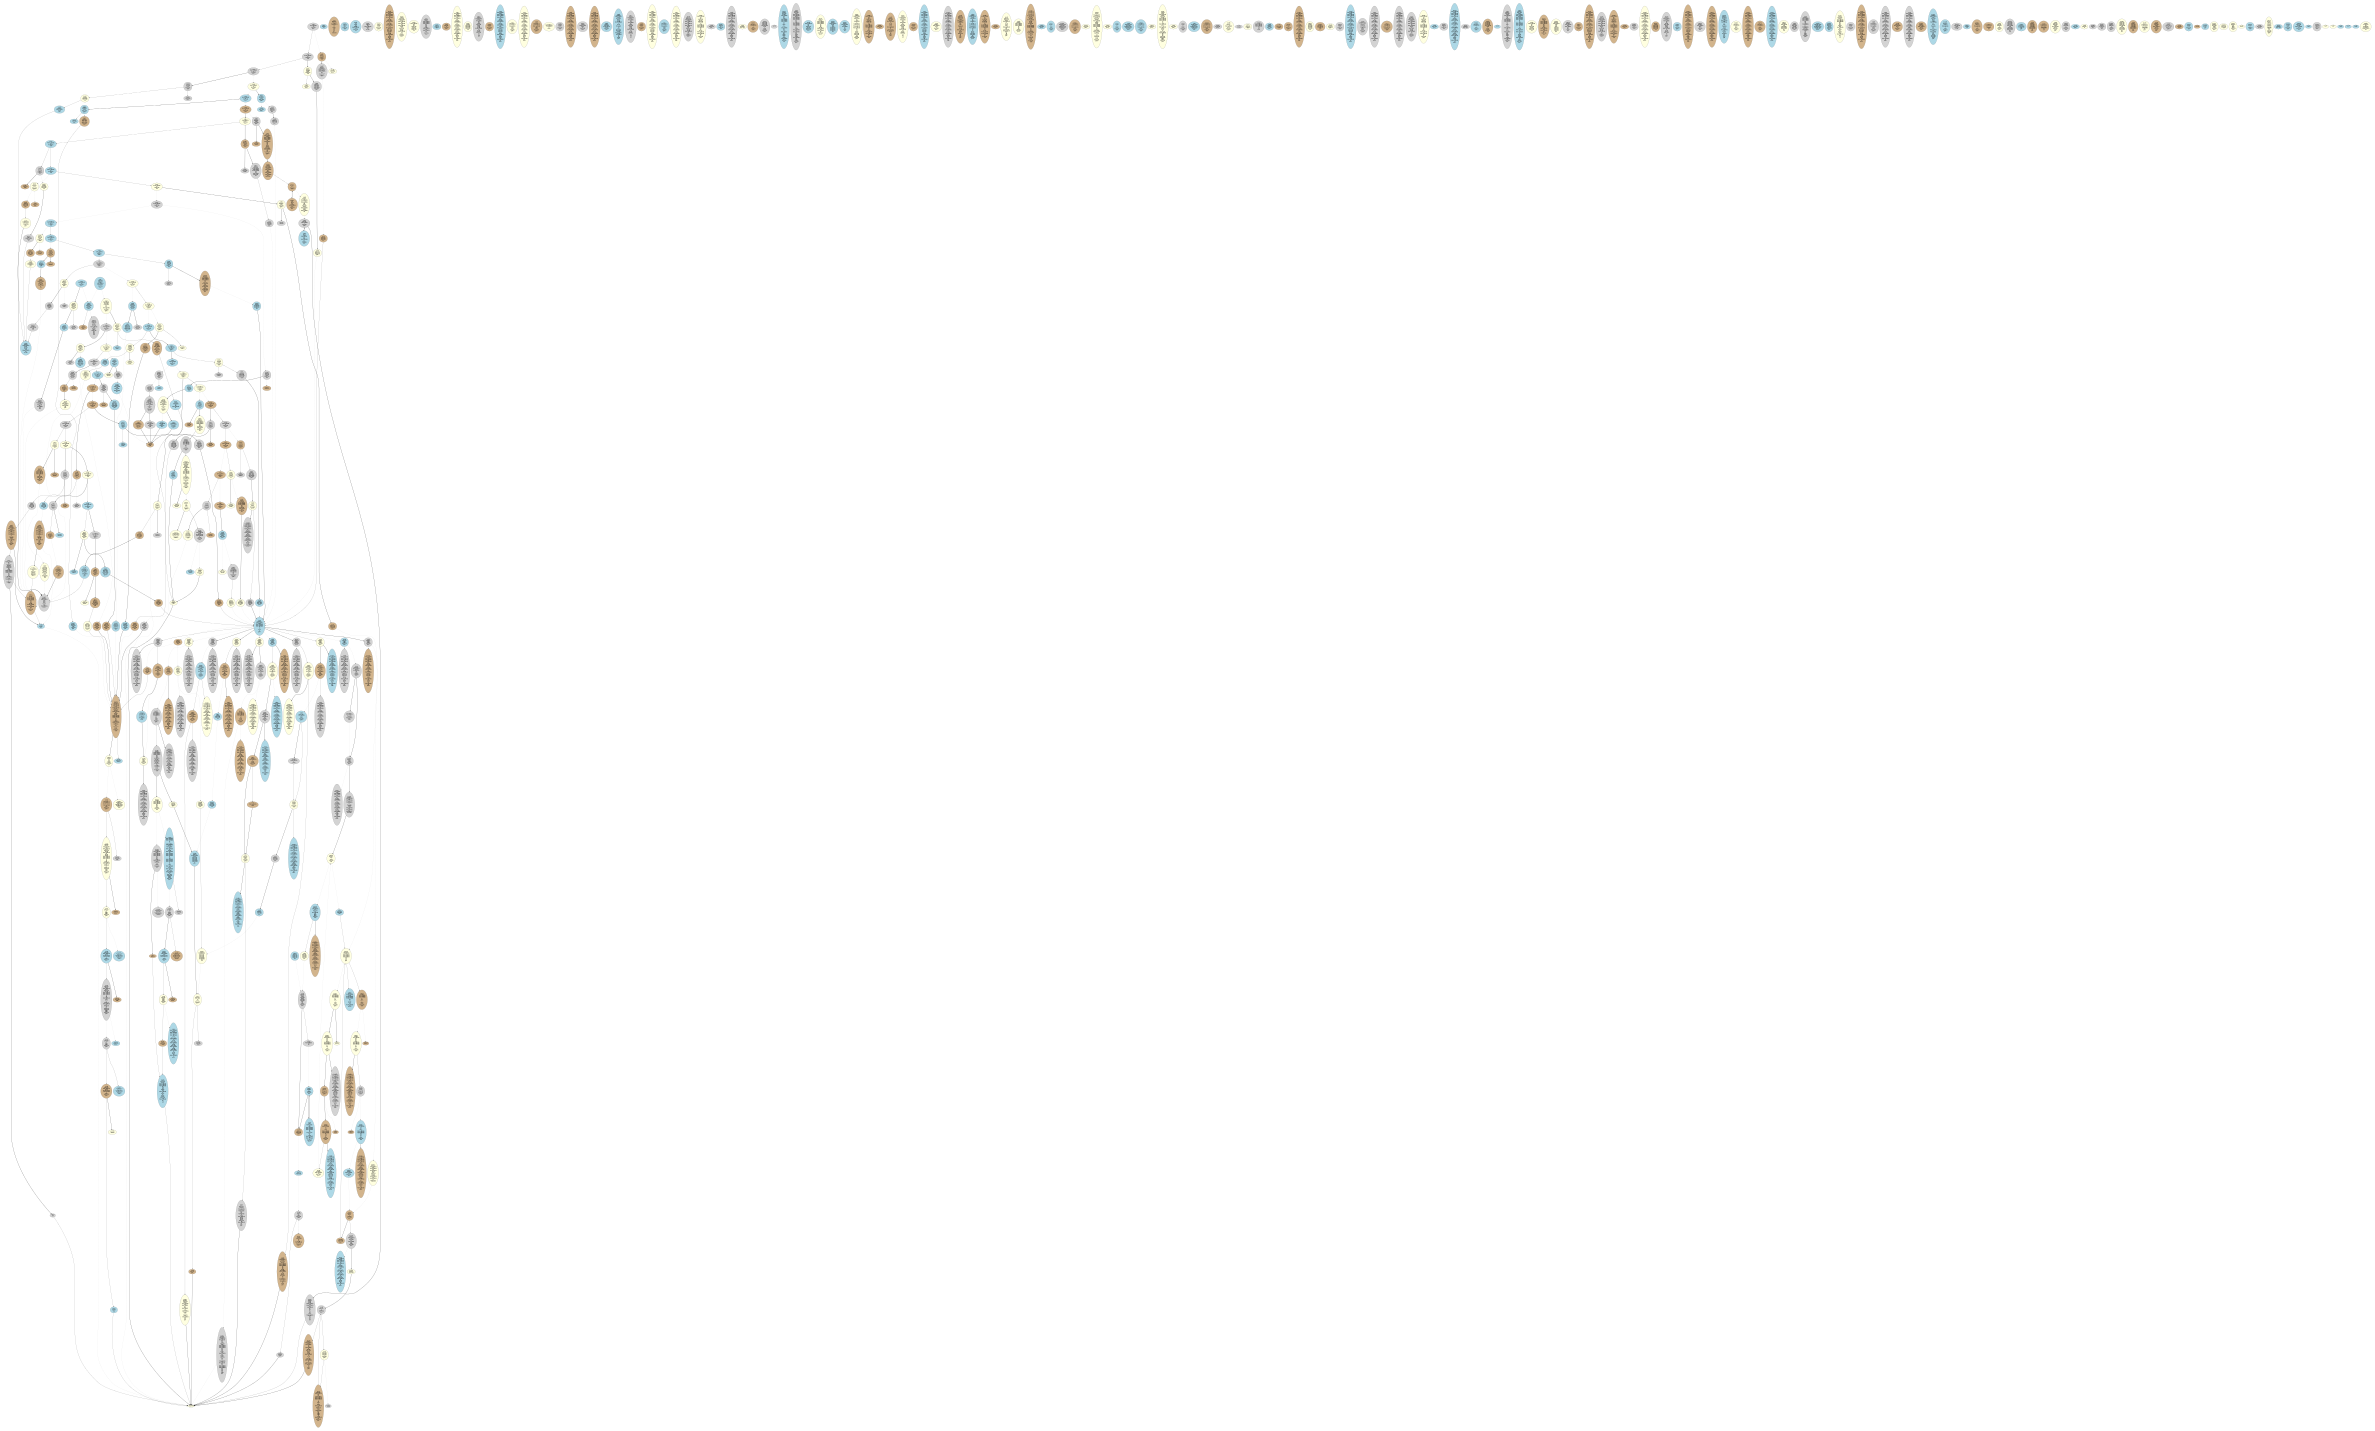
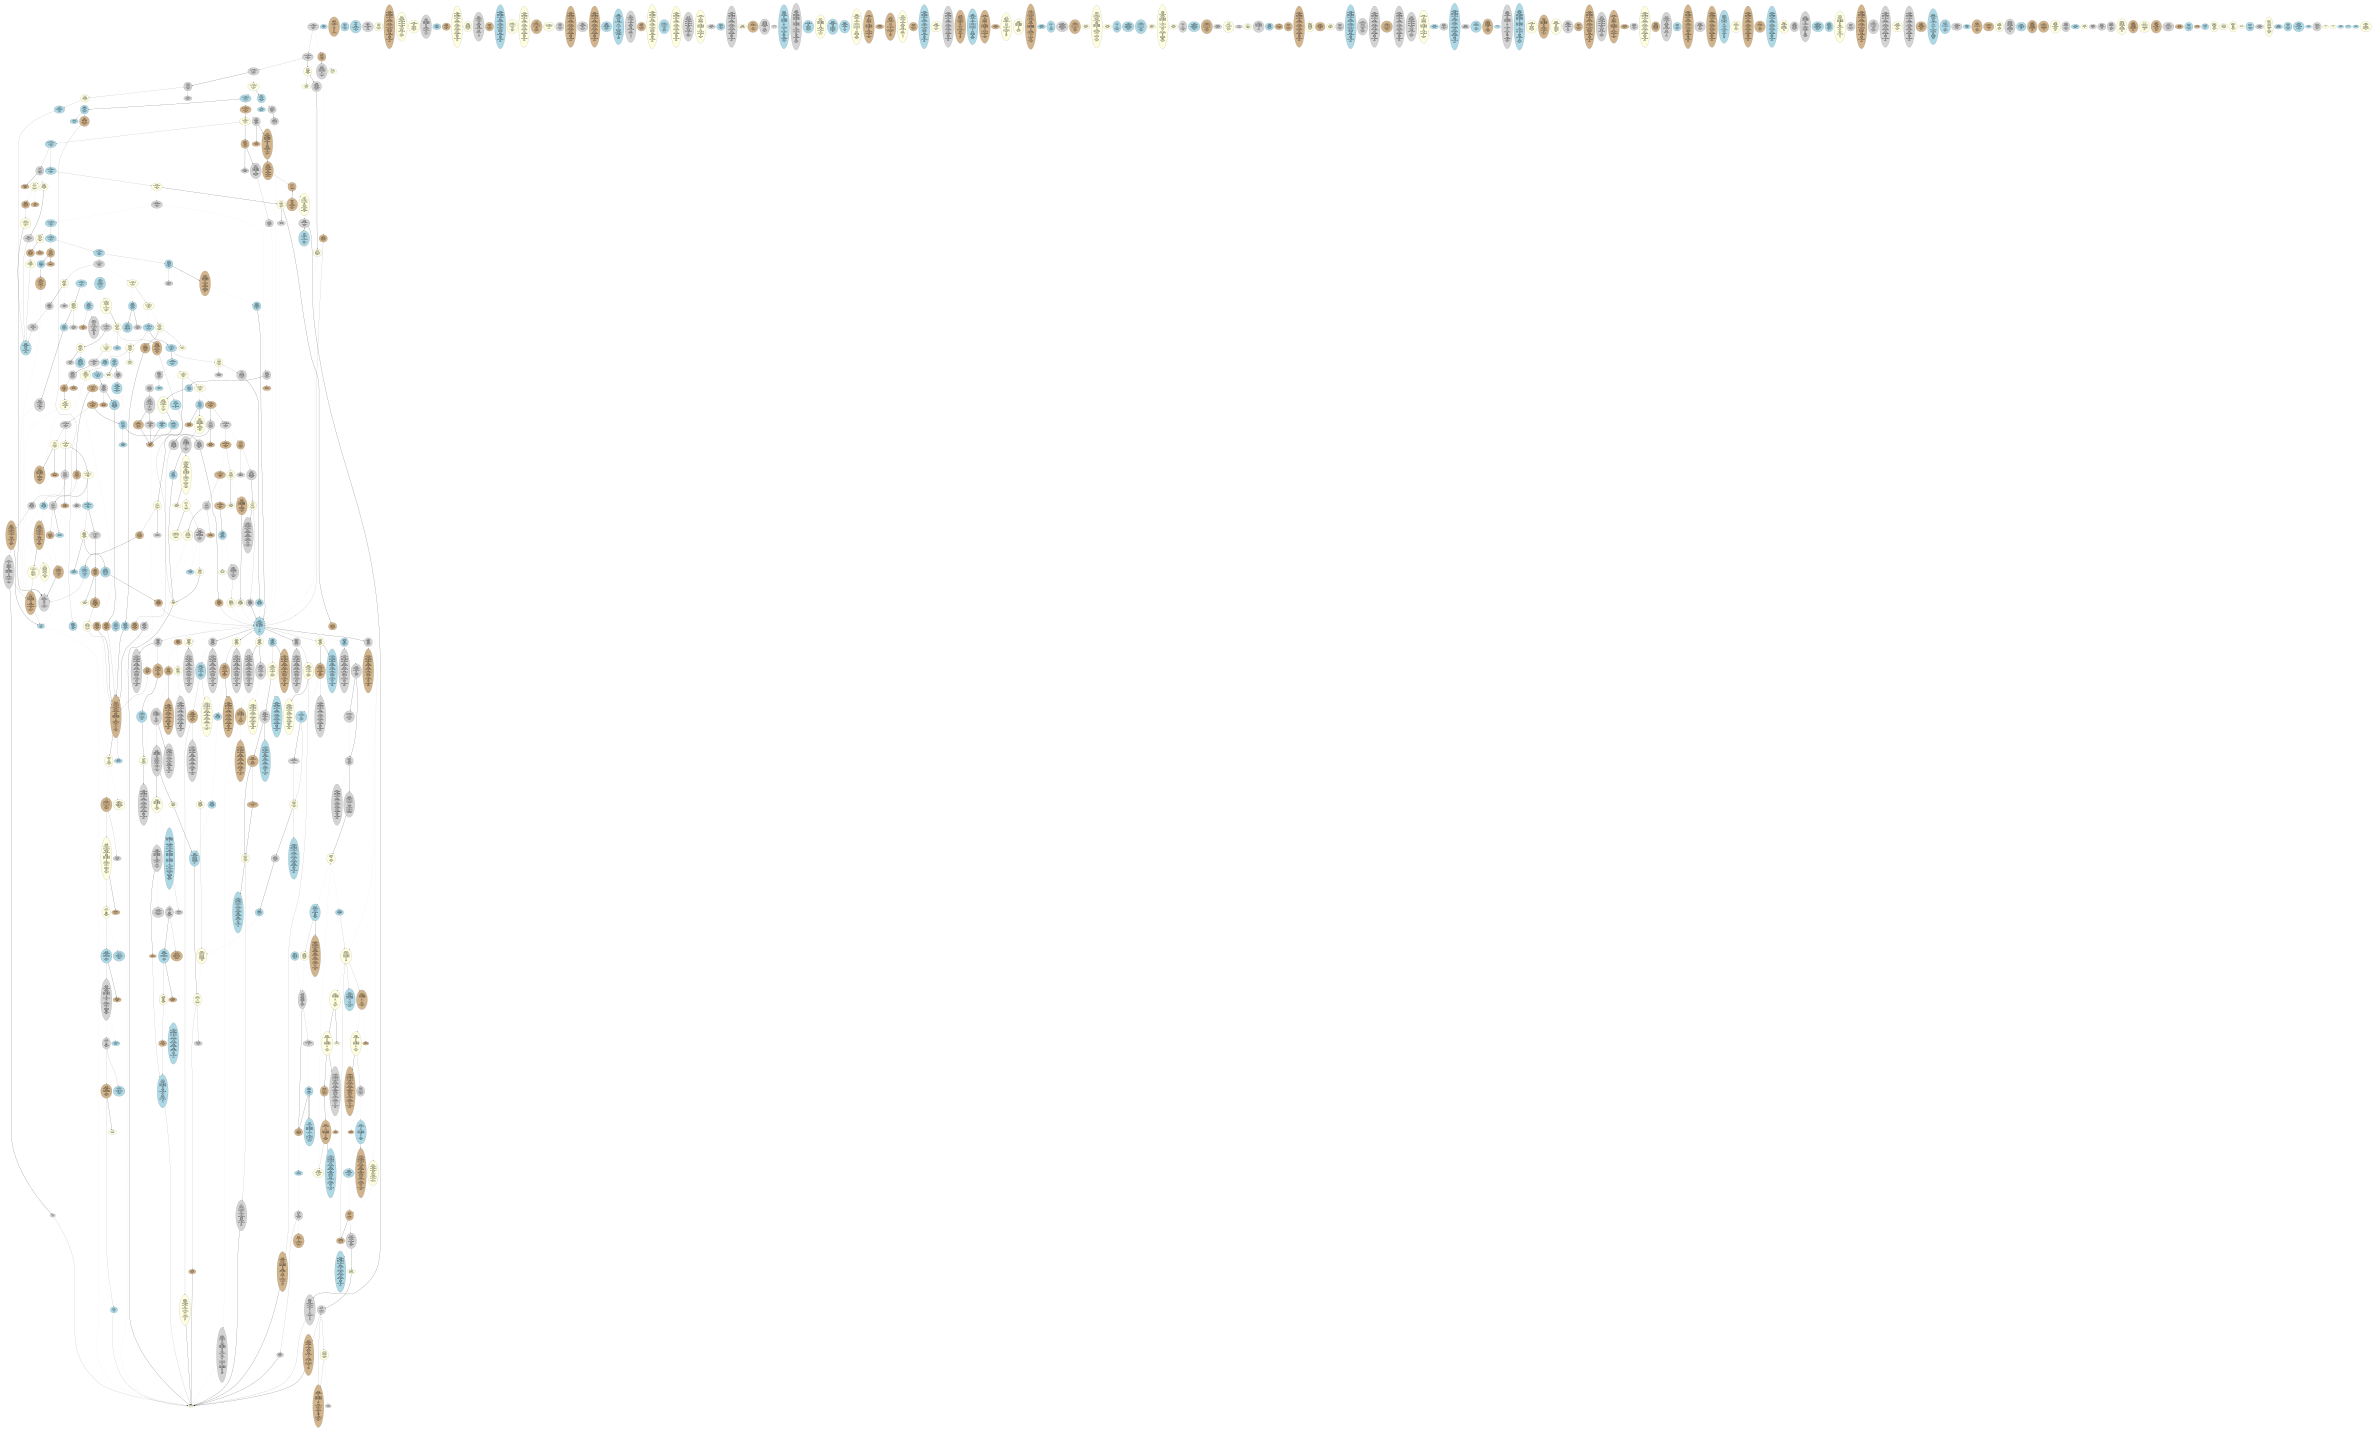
node "# 0x301d JUMPDEST PUSHX StorData SLOAD EQ PUSHX Data JUMPI": fillcolor tan -> lightyellow
